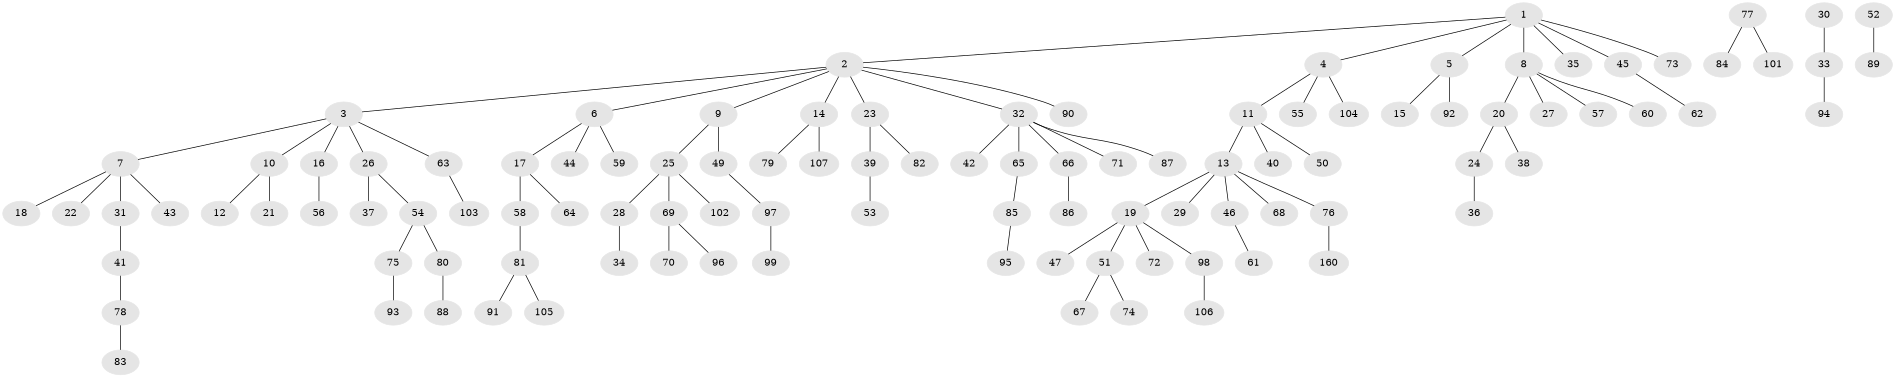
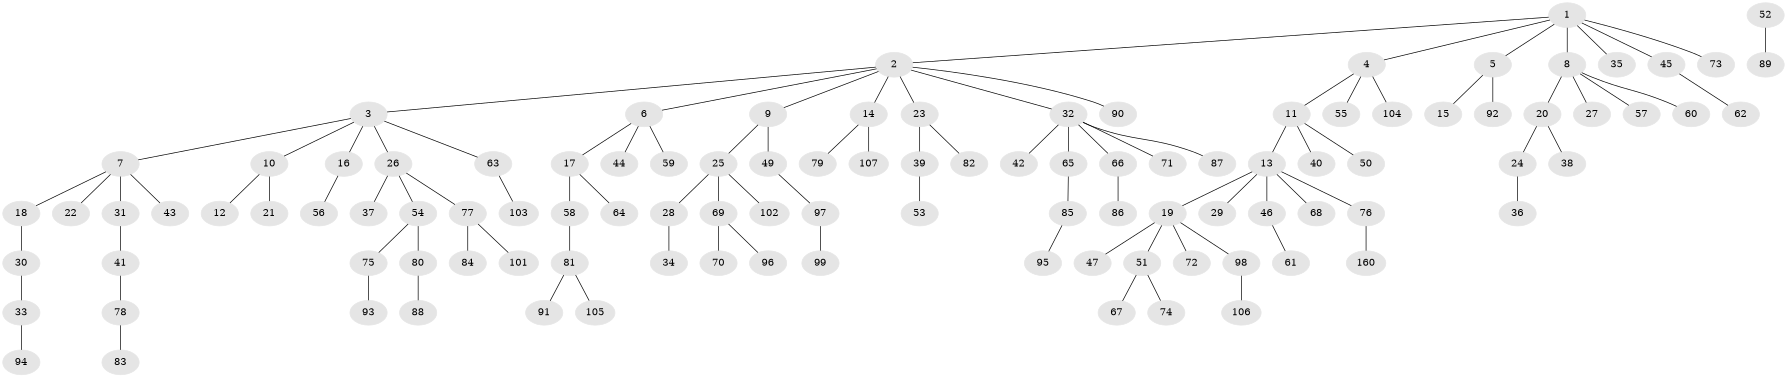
edge "26" -- "77": added
edge "18" -- "30": added
